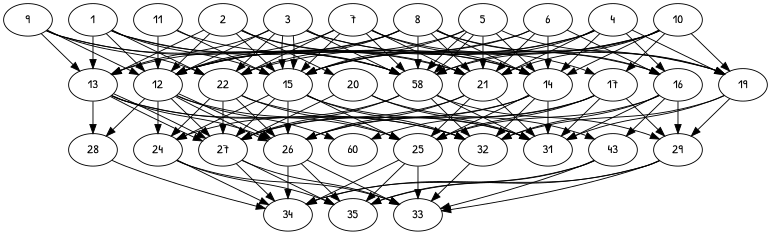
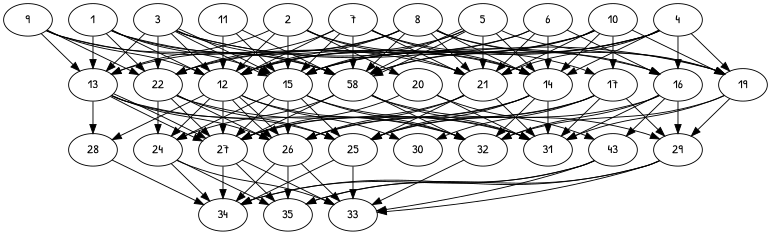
node "60": label "60" -> "30"
edge "25" -> "35": removed
